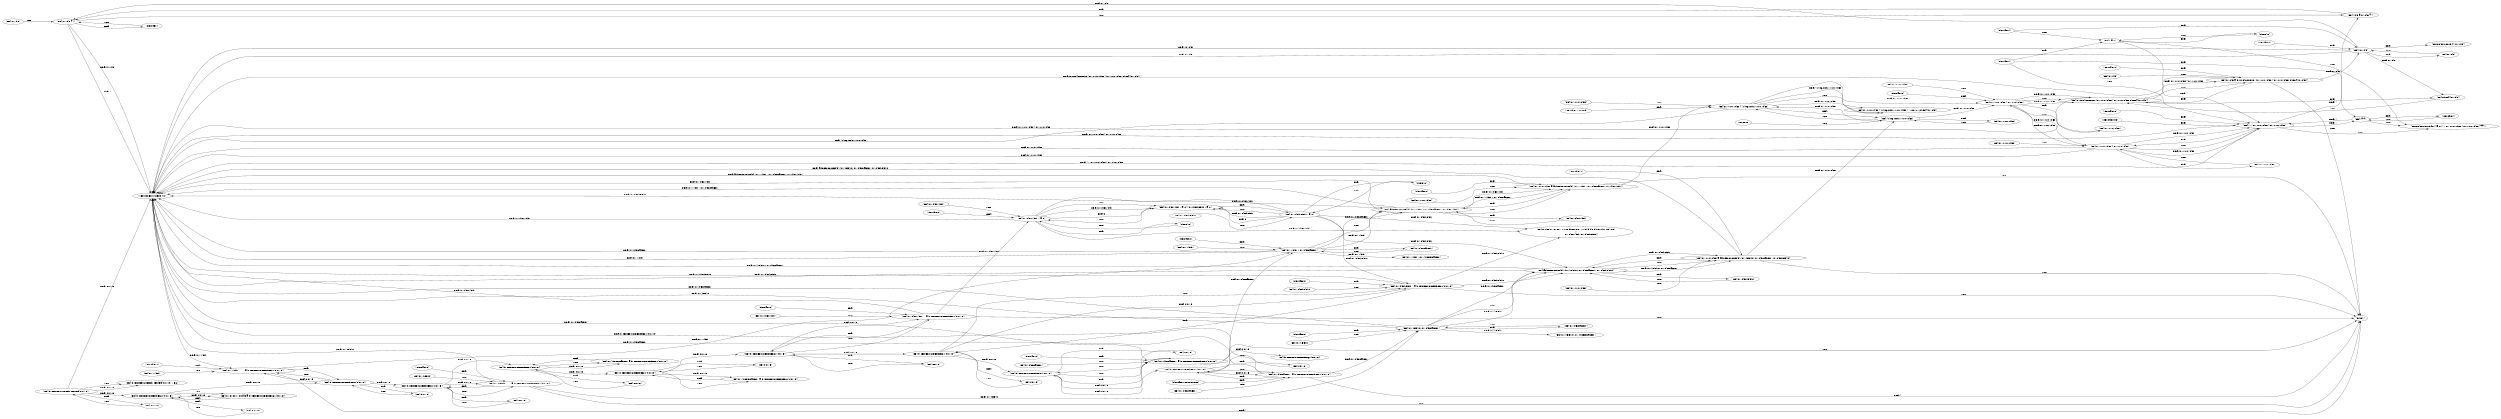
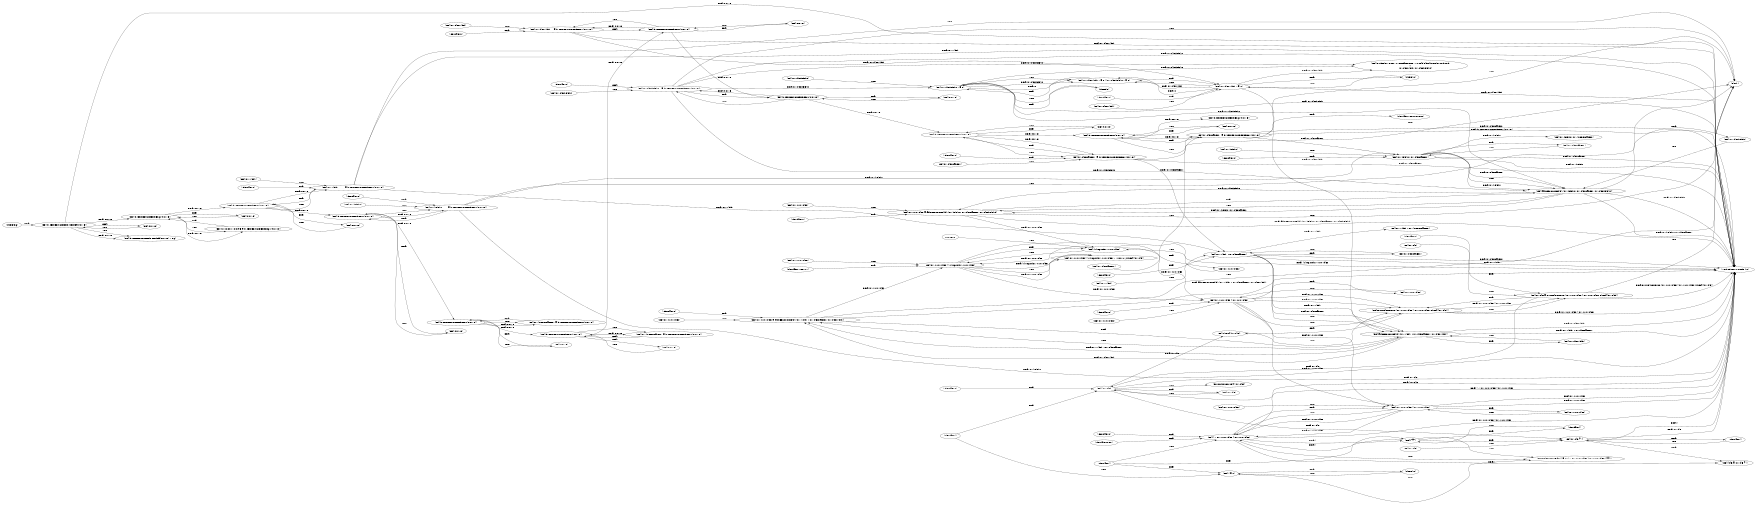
edge "(Call,*tile = s->tile + i)" -> "(Call,s->tile + i)": now "(Call,i++)" -> "(Call,s->tile + i)"
edge "(Call,s->tile + i)" -> "(Call,*tile = s->tile + i)": label "AST: " -> "CFG: "
edge "(Call,!s->tile)" -> "(ControlStructure,if (!s->tile))": label "CFG: " -> "AST: "
edge "(Call,i = 0)" -> "(Call,i < s->numXtiles * s->numYtiles)": removed, label "DDG: i"
node "(Identifier,INT_LOG)": label "(Identifier,INT_LOG)" -> "(Identifier,INT_MAX)"
node "(Identifier,tile)": label "(Identifier,tile)" -> "(Identifier,avctx)"
edge "(Call,s->tile_width <= 0 || s->tile_height <= 0)" -> "(Call,s->tile_width <= 0)": label "AST: " -> "CFG: "
node "(Literal,36)": added
edge "(Call,s->tile_height <= 0)" -> "(Call,s->tile_height    = bytestream2_get_be32u(&s->g))": reversed
edge "(MethodReturn,static int)" -> "(Call,s->width          = bytestream2_get_be32u(&s->g))": reversed
edge "(Call,s->tile_width     = bytestream2_get_be32u(&s->g))" -> "(Block,)": removed, label "AST:"
edge "(Identifier,ncomponents)" -> "(Call,s->tile_offset_y  = bytestream2_get_be32u(&s->g))": reversed
edge "(Call,s->tile_offset_y  = bytestream2_get_be32u(&s->g))" -> "(Block,)": label "DDG: i" -> "AST: "
edge "(Call,s->width          = bytestream2_get_be32u(&s->g))" -> "(Block,)": label "DDG: i" -> "AST: "
